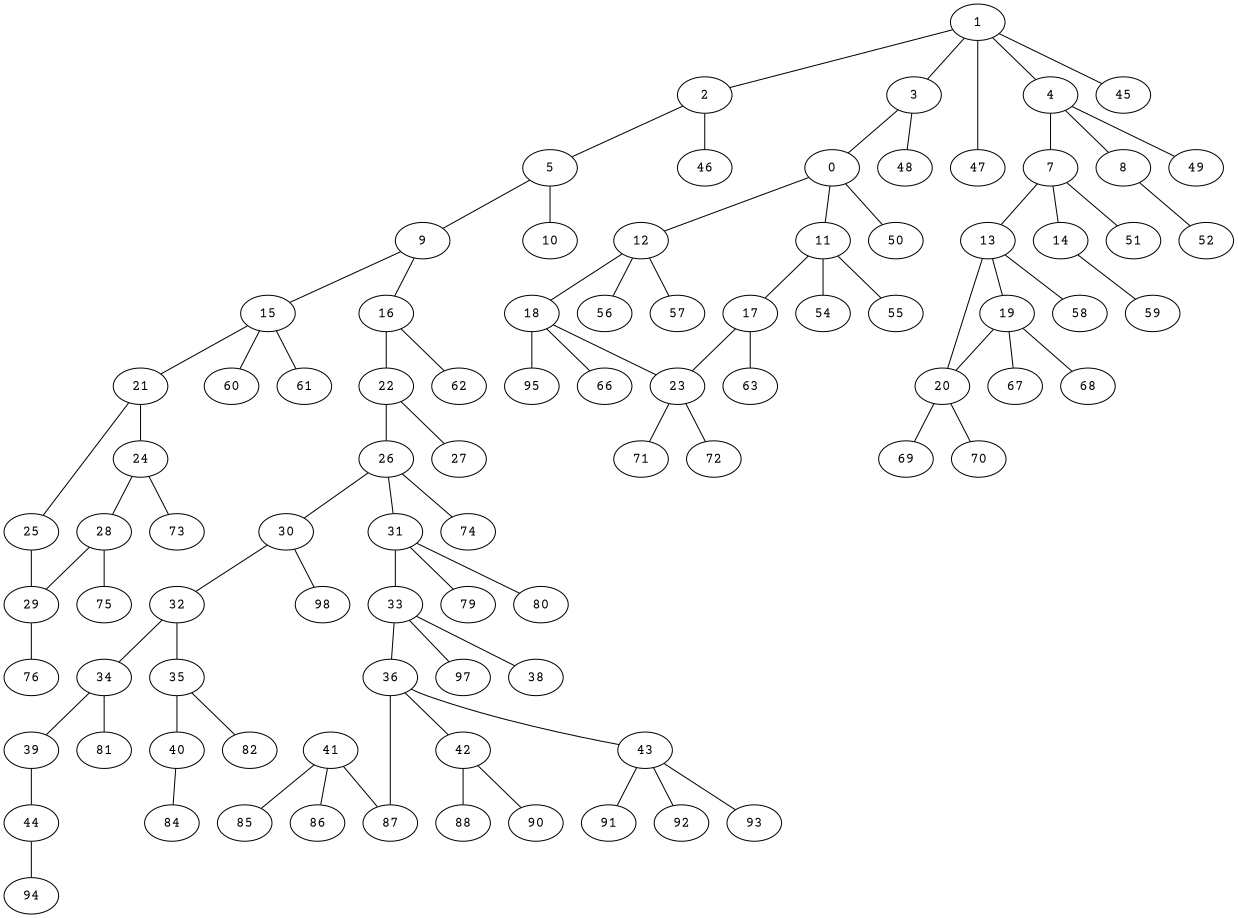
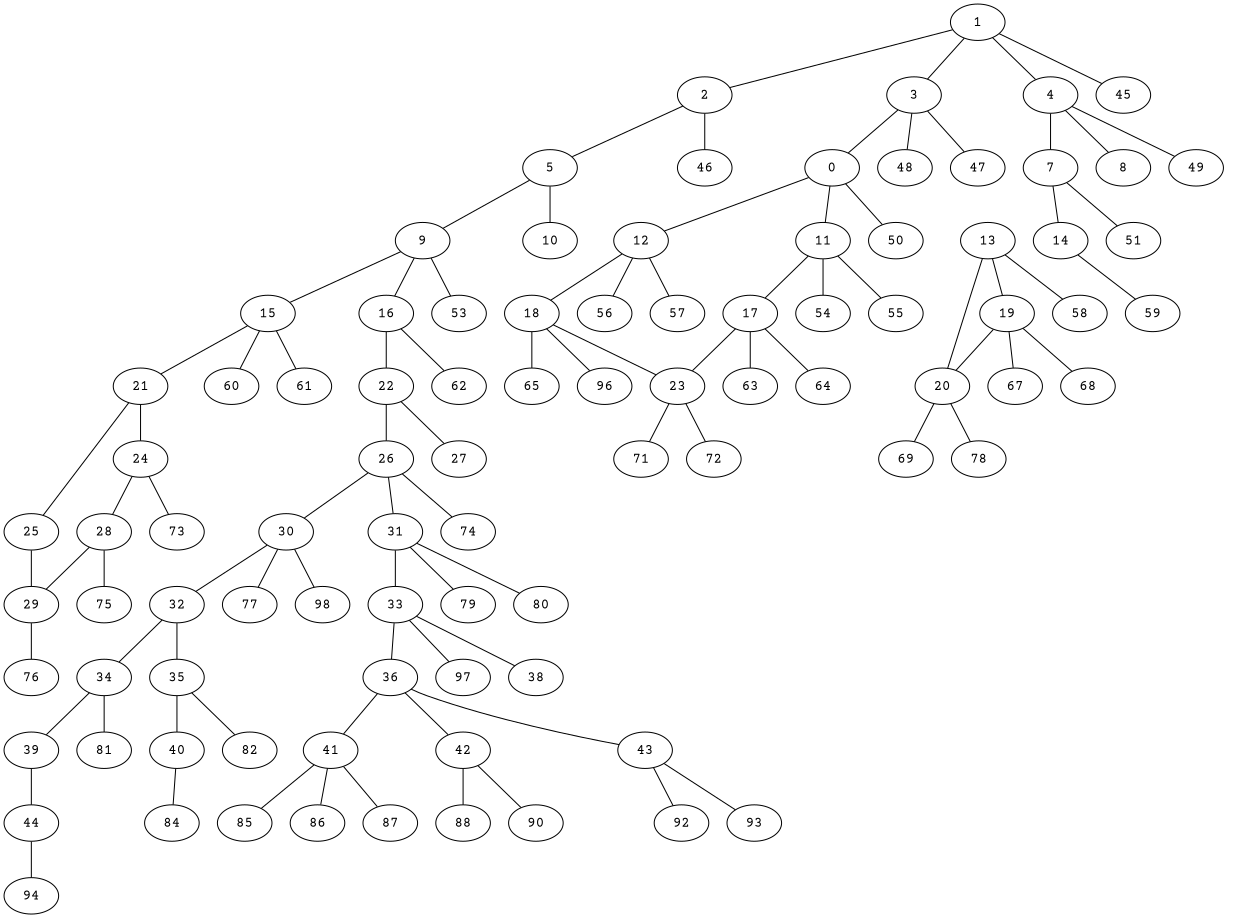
edge "1" -- "47": now "3" -- "47"
edge "7" -- "13": removed
node "52": removed
node "53": added
node "95": label "95" -> "65"
node "66": label "66" -> "96"
node "64": added
node "70": label "70" -> "78"
node "77": added
edge "36" -- "87": now "36" -- "41"
node "91": removed
